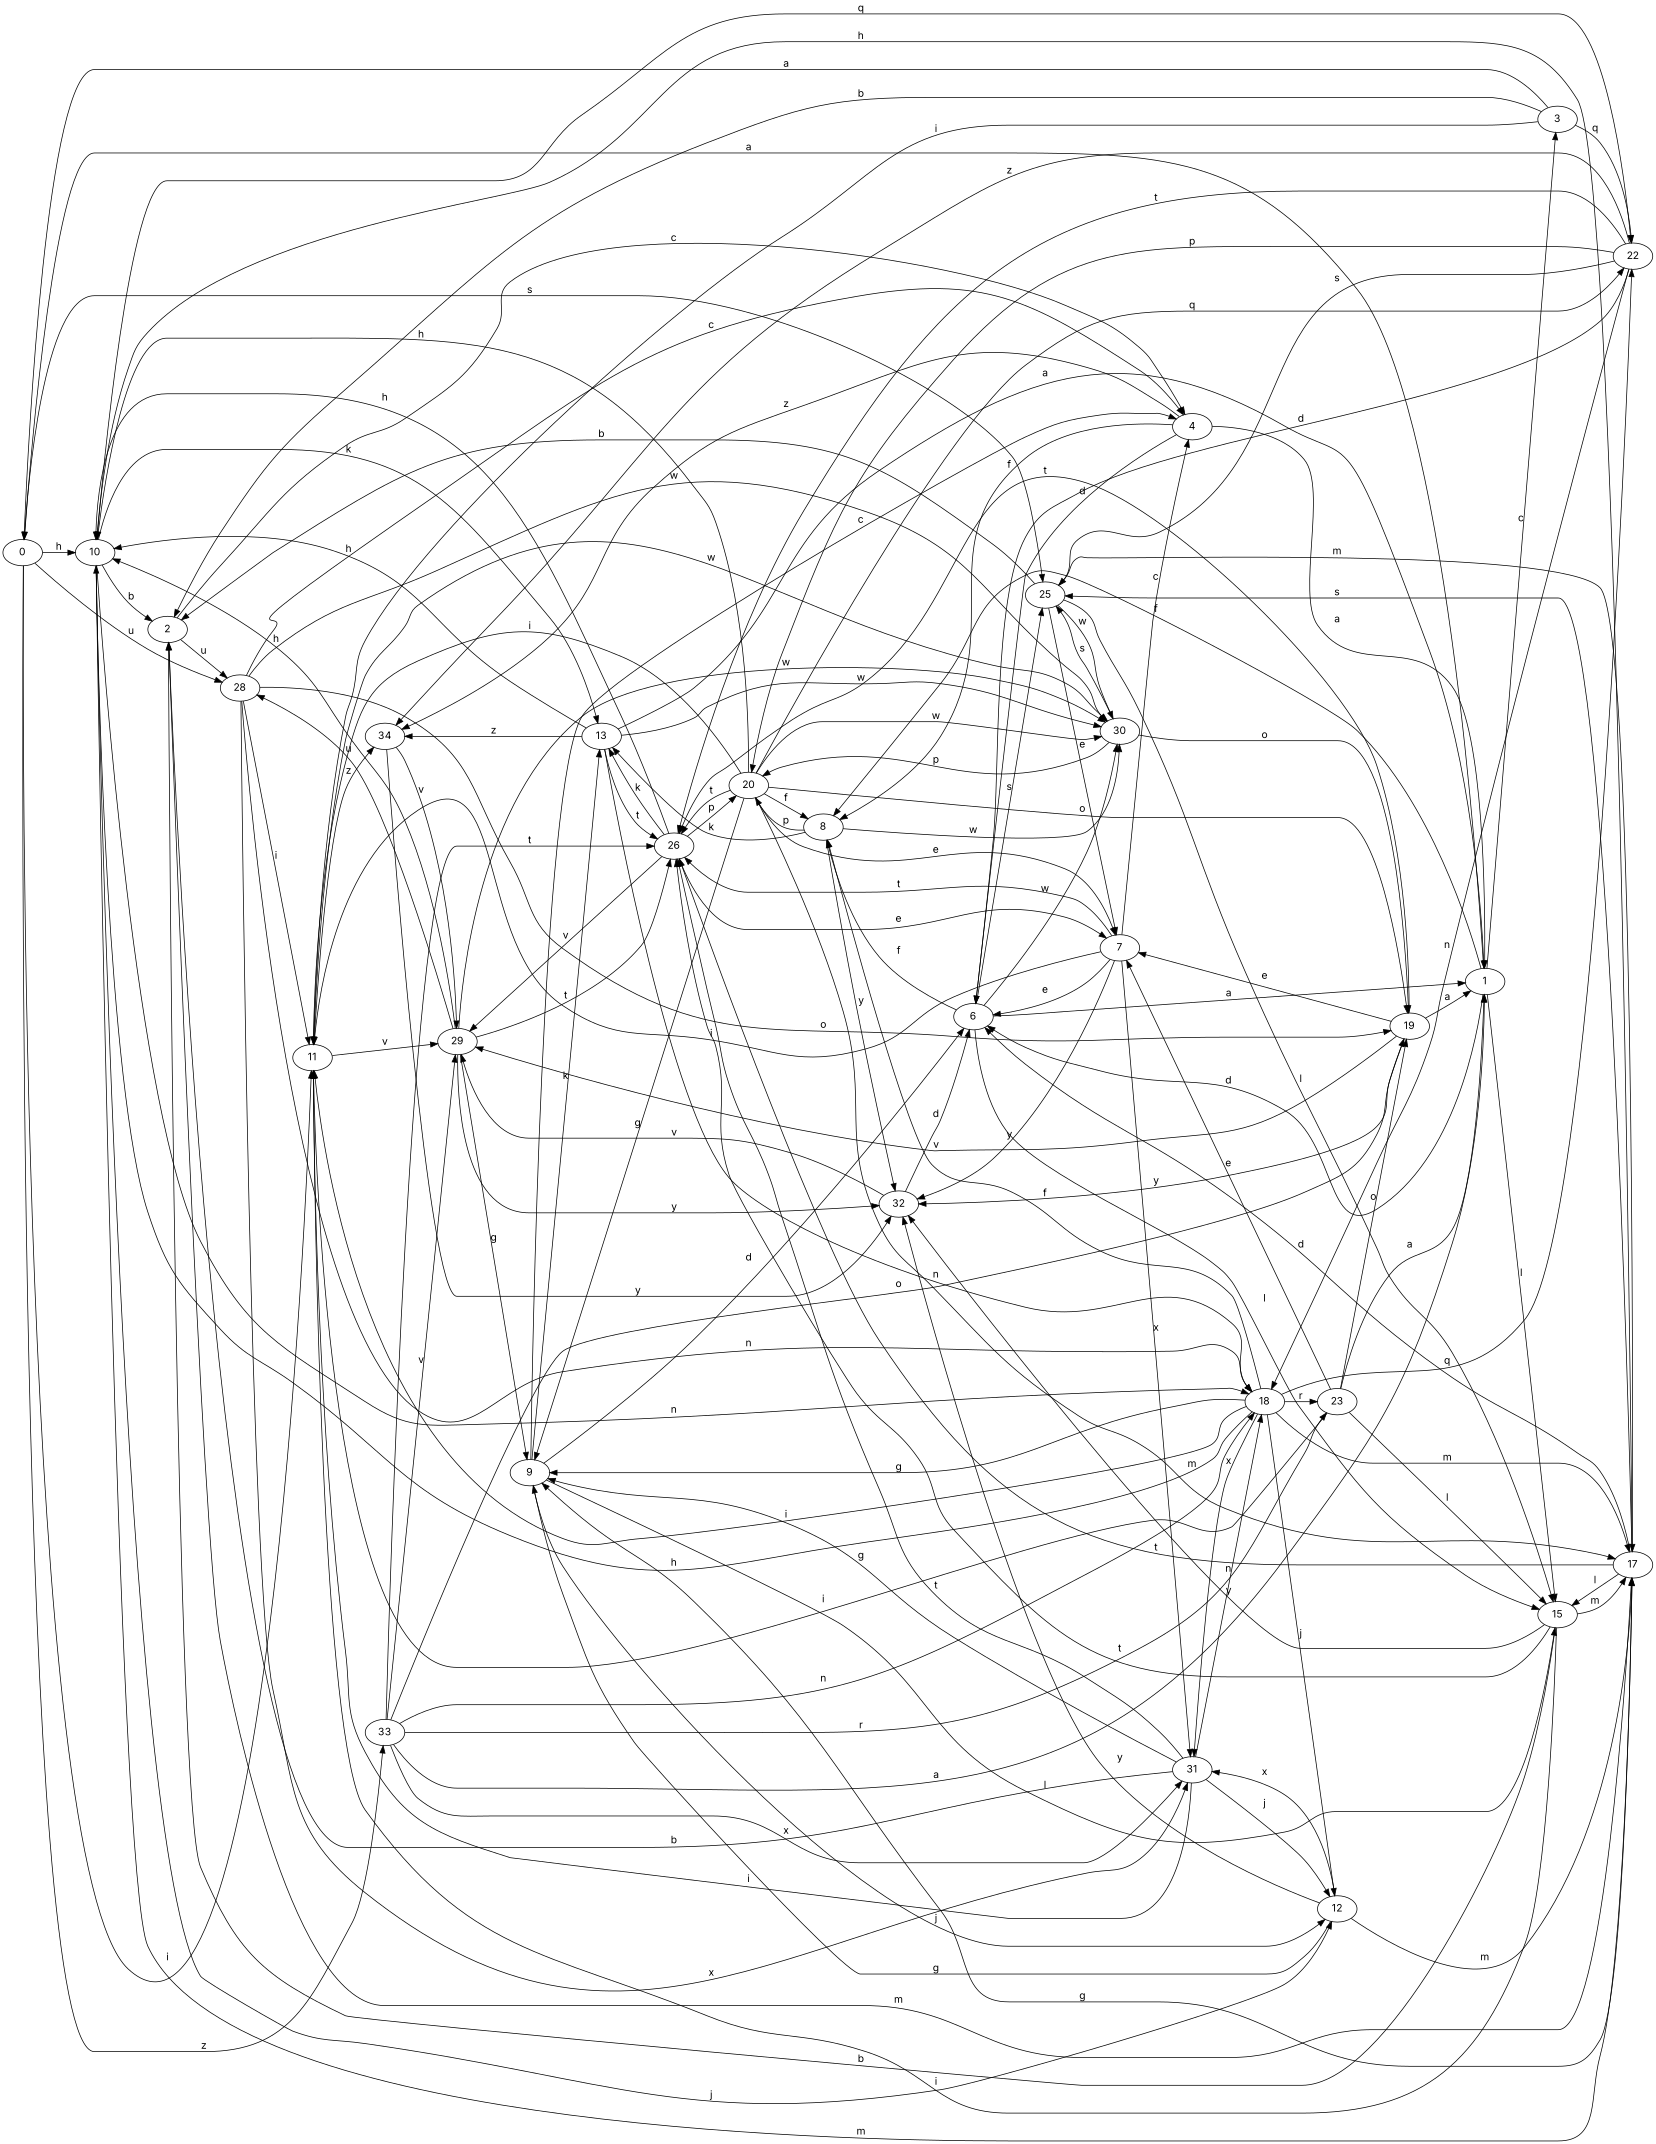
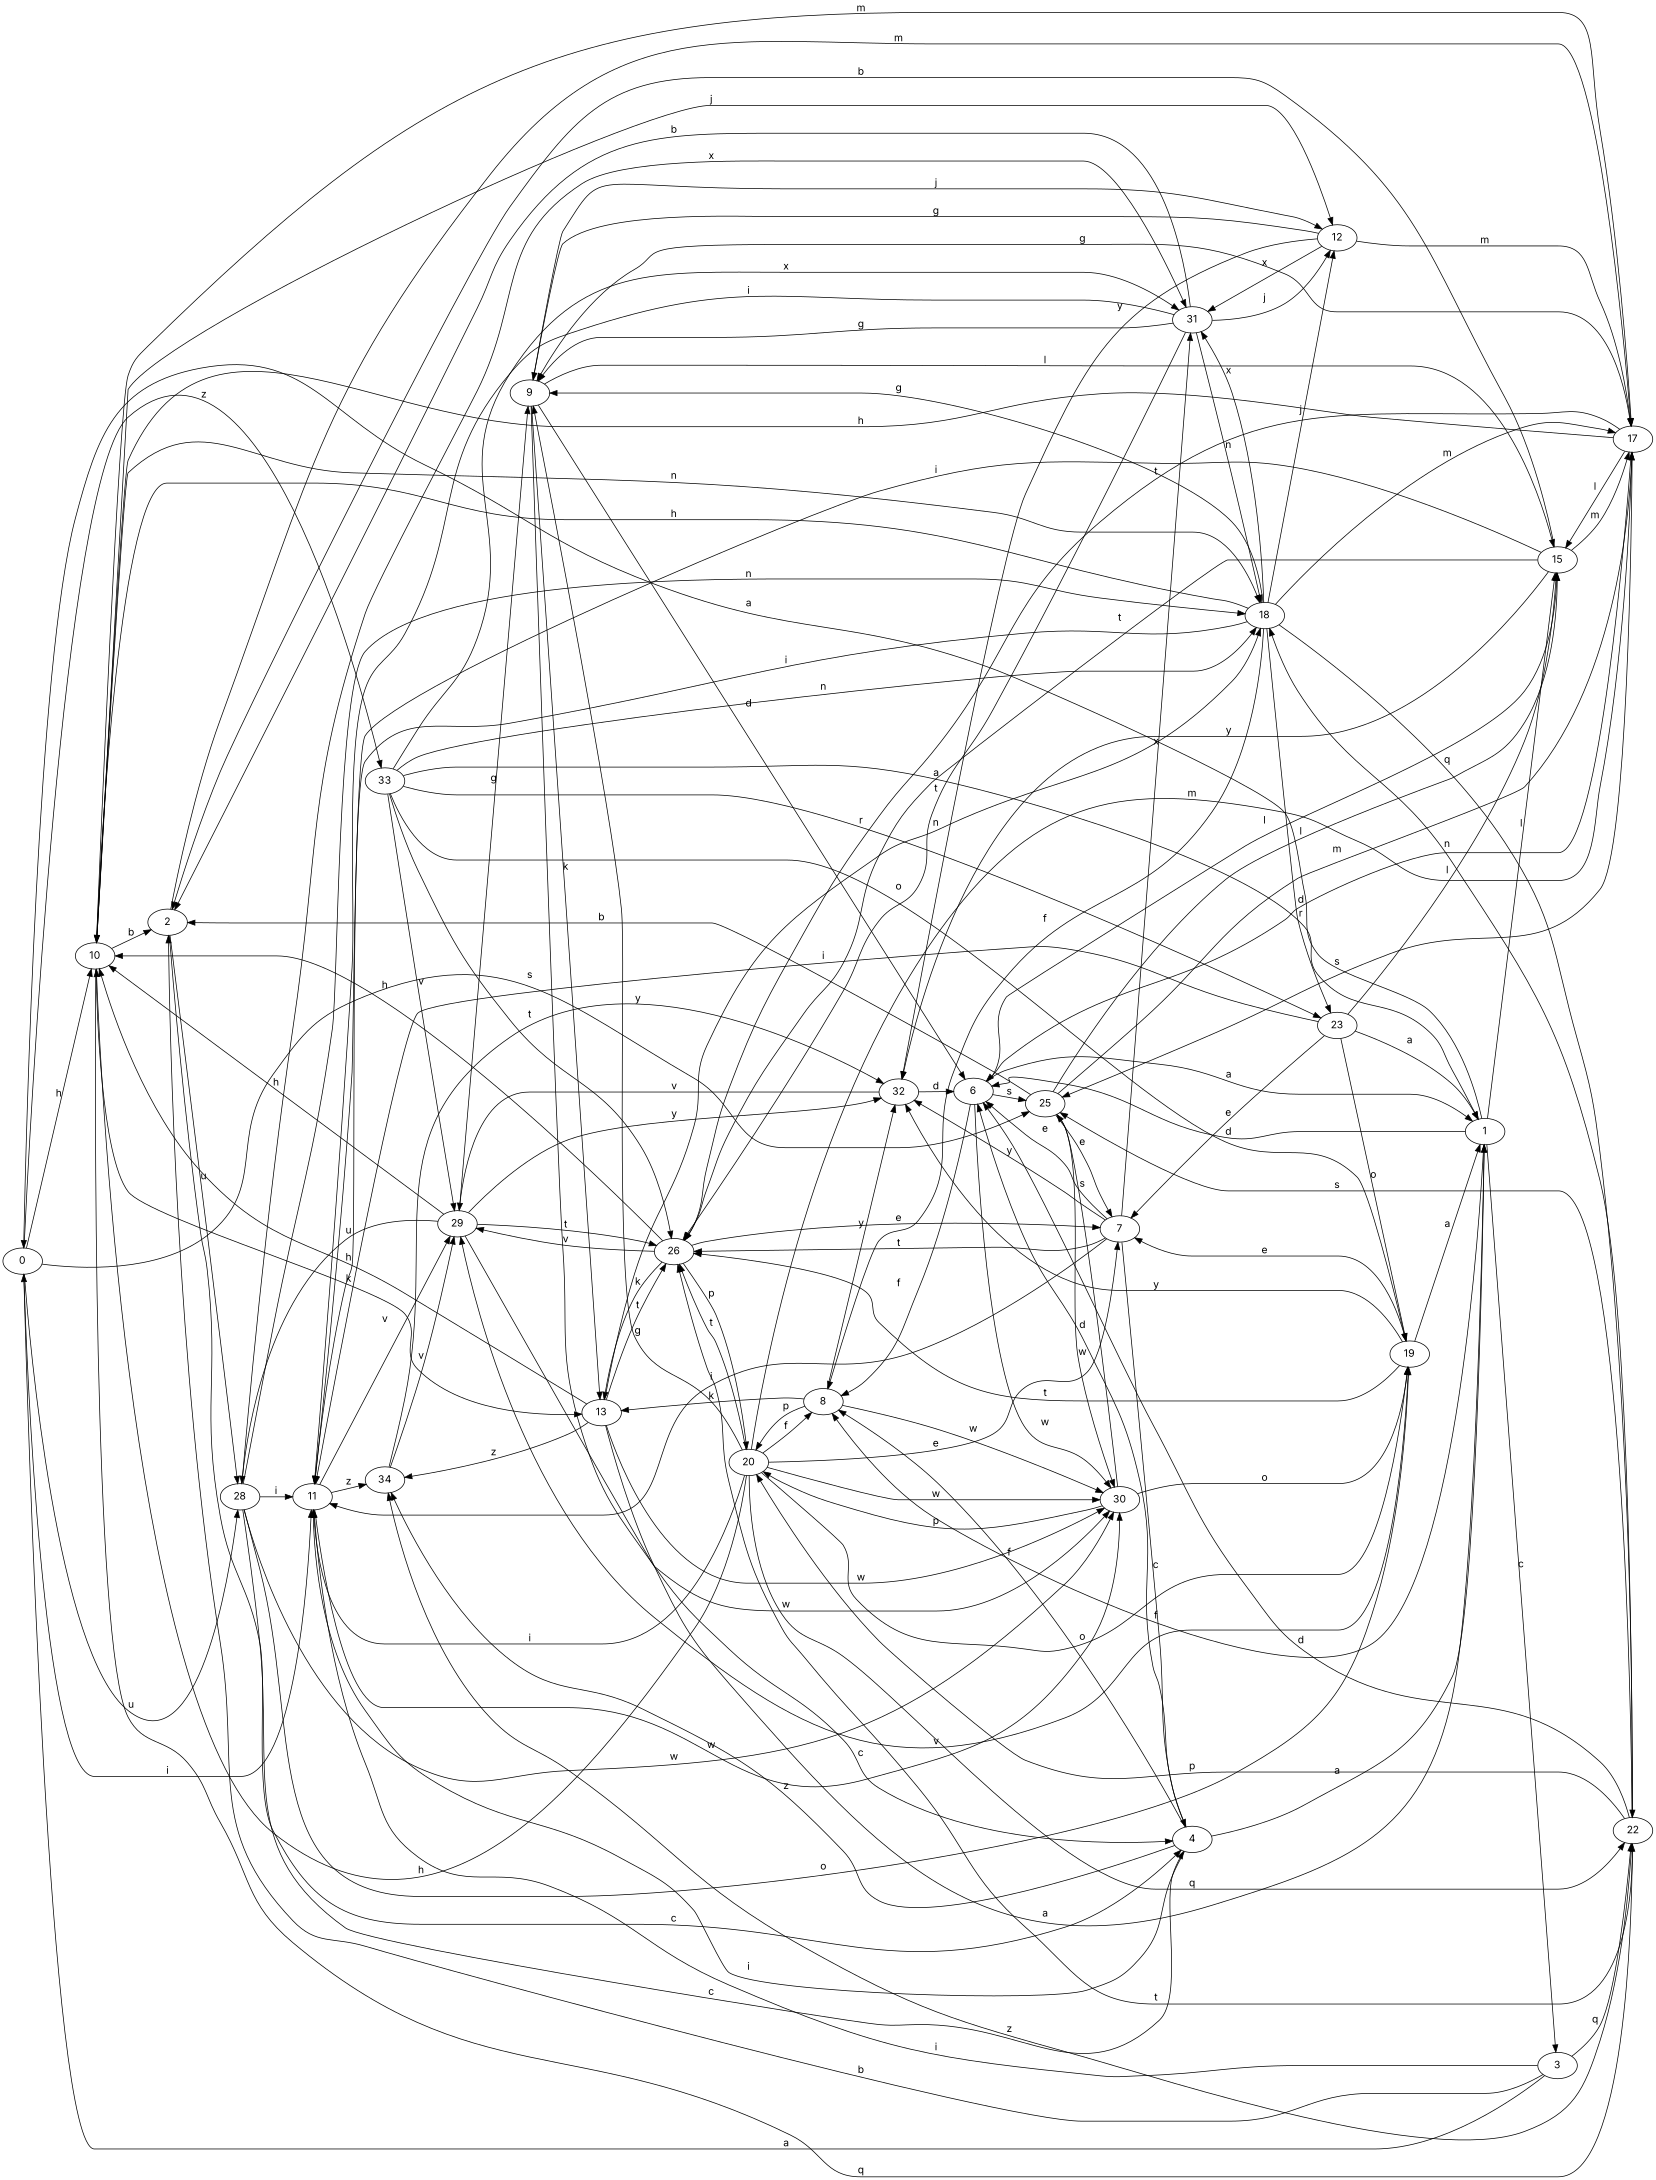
edge "4" -> "11": added, label "i"
